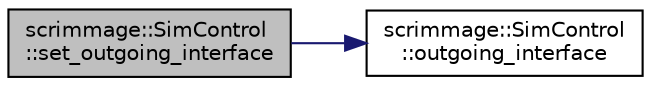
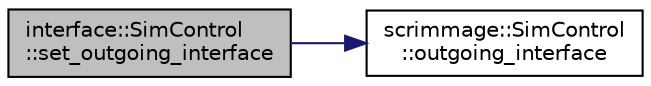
node "scrimmage::SimControl ::set_outgoing_interface": label "scrimmage::SimControl ::set_outgoing_interface" -> "interface::SimControl ::set_outgoing_interface"
